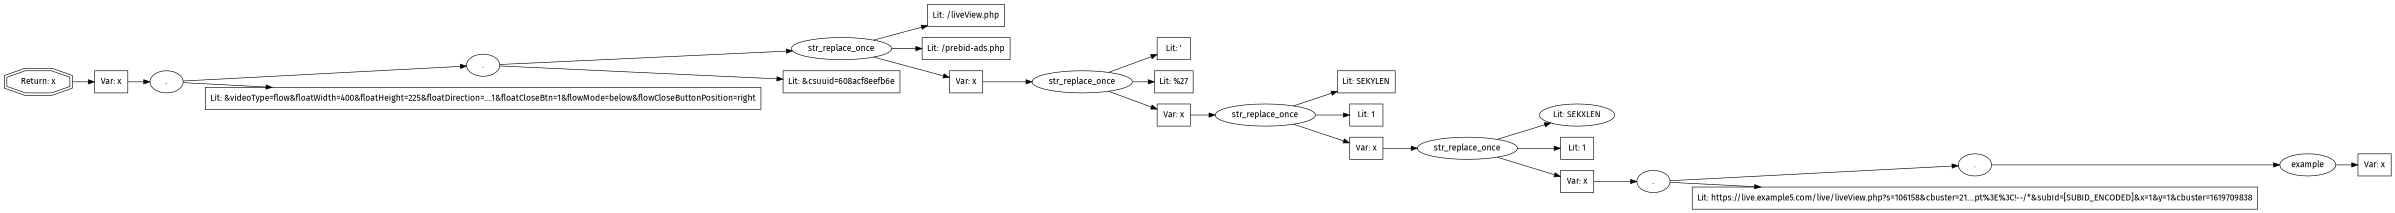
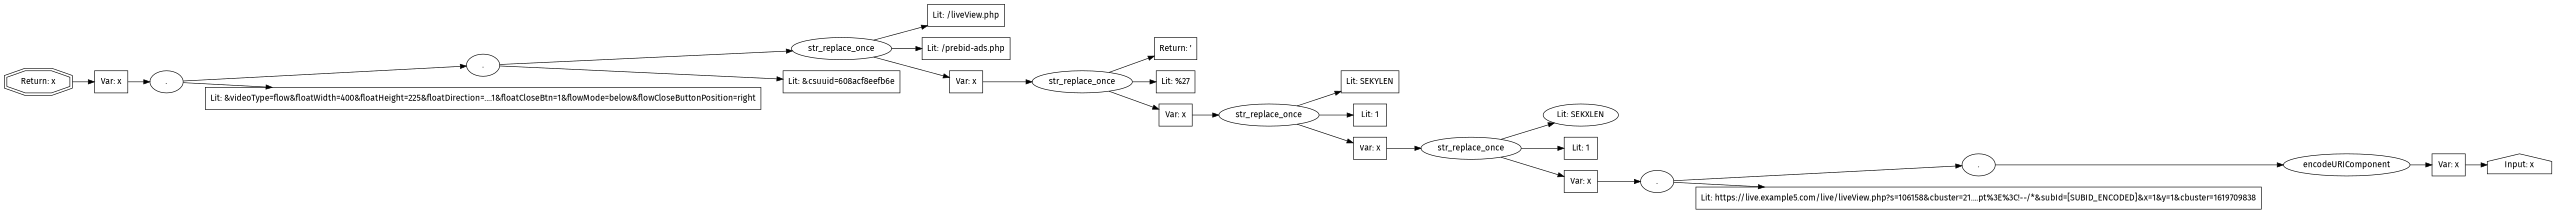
node "Lit: '": label "Lit: '" -> "Return: '"
node "example": label "example" -> "encodeURIComponent"
node "Input: x": added
